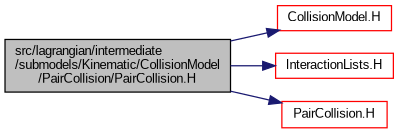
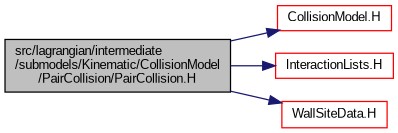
node "PairCollision.H": label "PairCollision.H" -> "WallSiteData.H"
